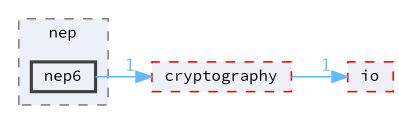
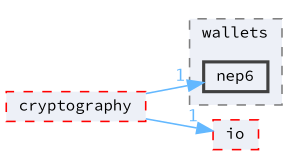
cluster "nep": label "nep" -> "wallets"
edge "nep6" -> "cryptography": reversed
